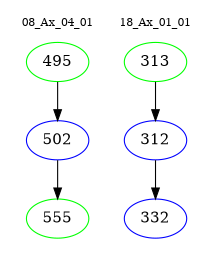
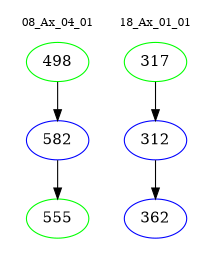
node "495": label "495" -> "498"
node "313": label "313" -> "317"
node "502": label "502" -> "582"
node "332": label "332" -> "362"
